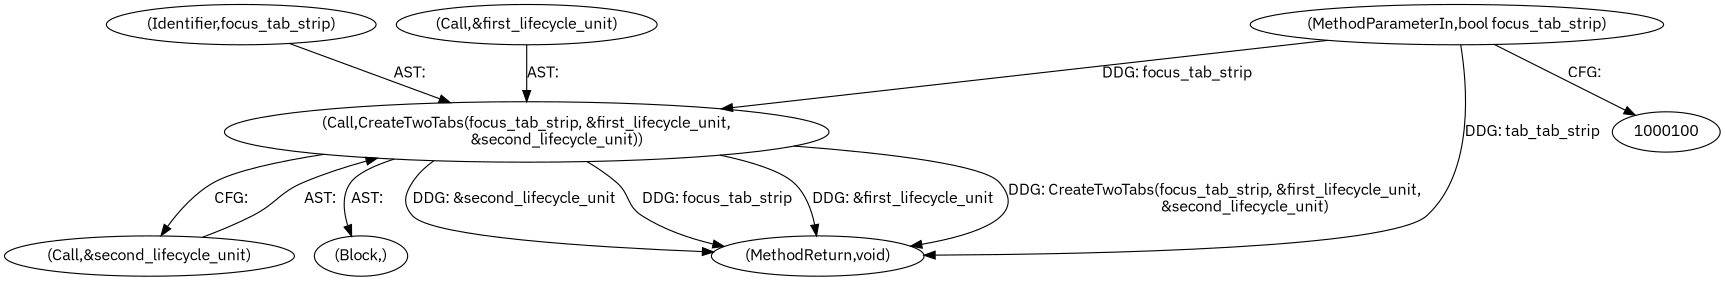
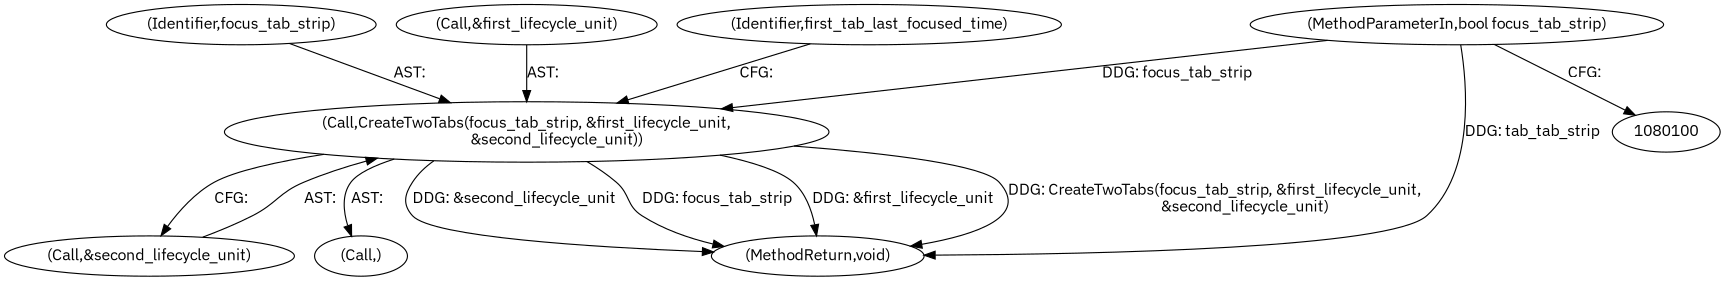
node "(Identifier,first_tab_last_focused_time)": added
node "1000100": label "1000100" -> "1080100"
node "(Block,)": label "(Block,)" -> "(Call,)"
